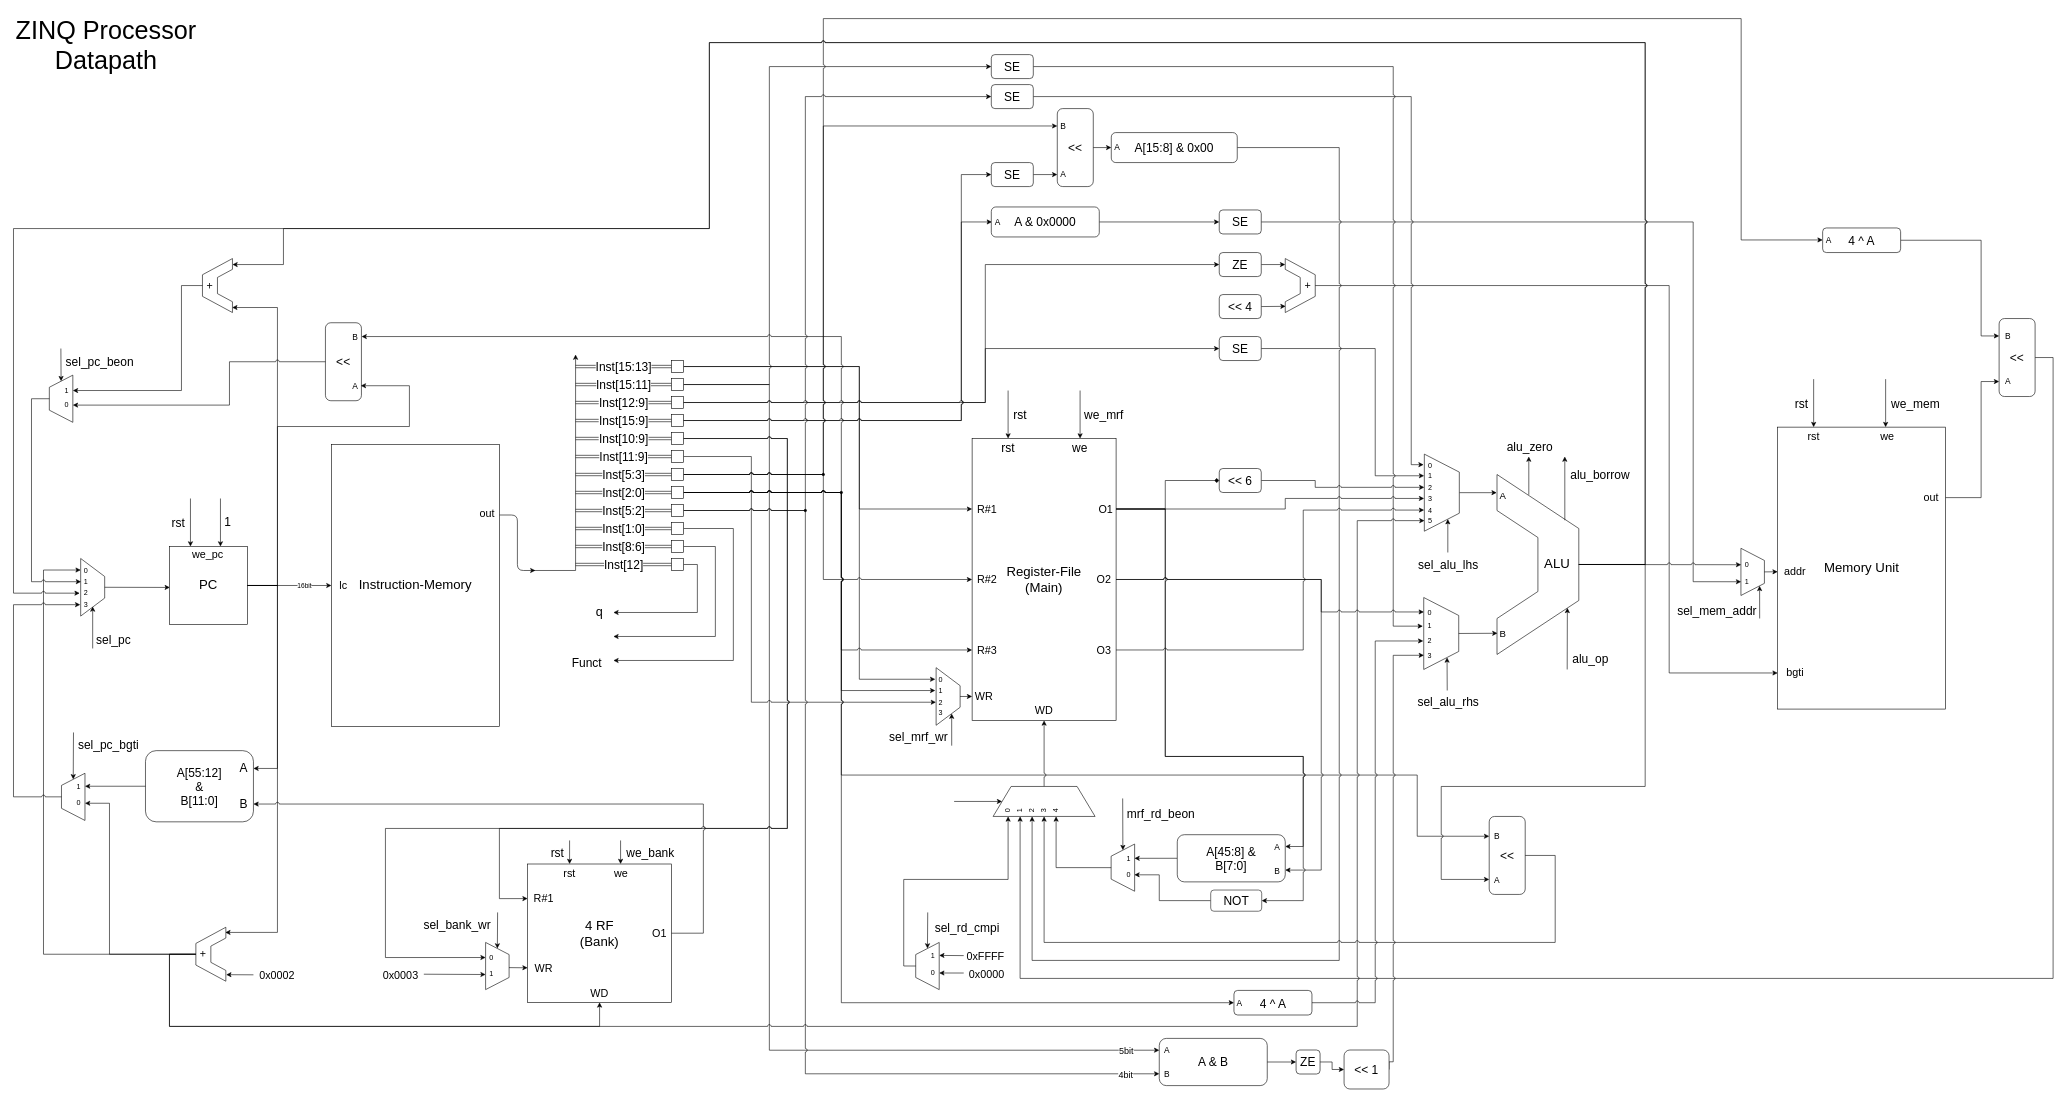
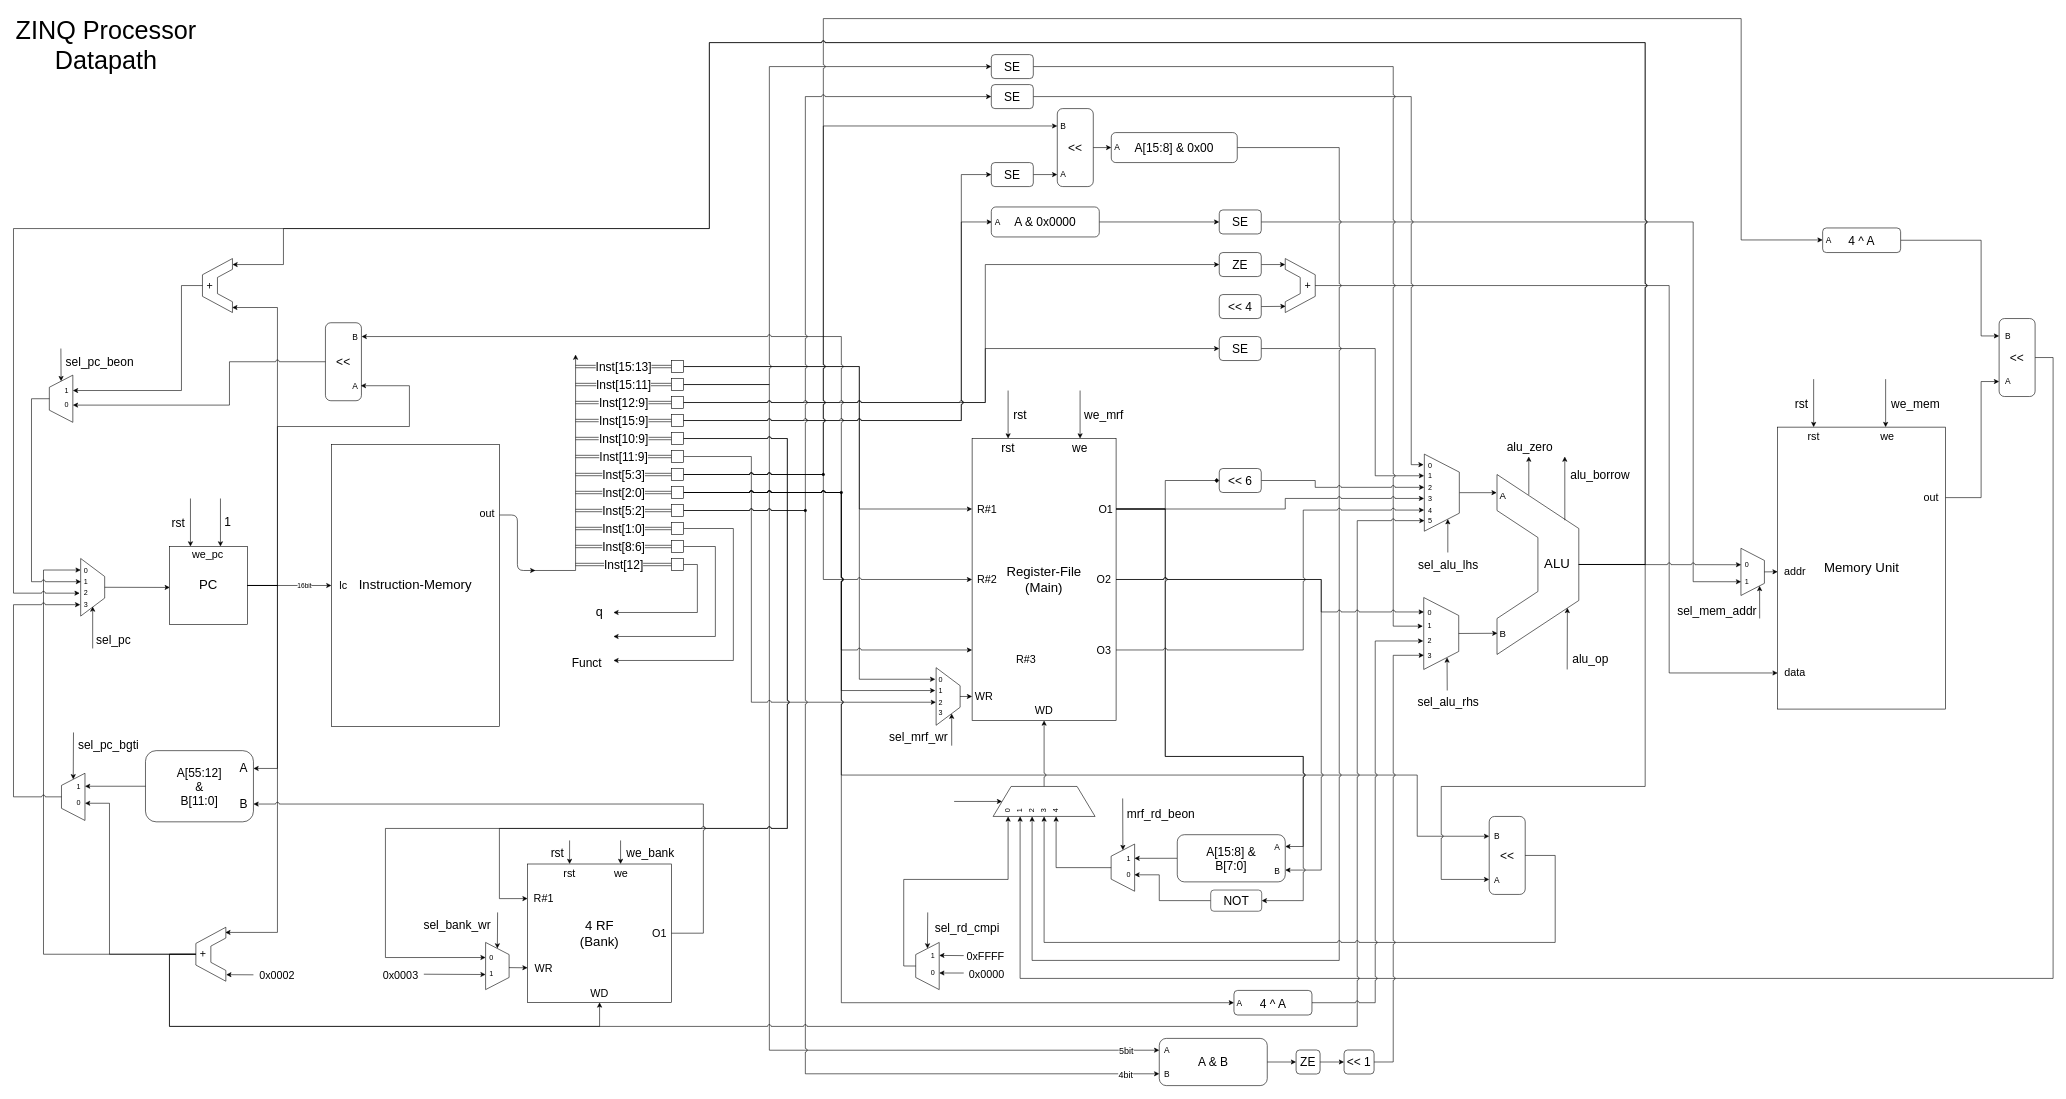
node "R#3": moved (987, 650) -> (1026, 659)
node "bgti": label "bgti" -> "data"
node "A[45:8] & B[7:0]": label "A[45:8] & B[7:0]" -> "A[15:8] & B[7:0]"
node "<< 1": size 45x39 -> 30x24
